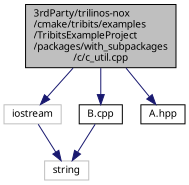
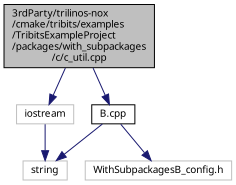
node "A.hpp": removed
node "WithSubpackagesB_config.h": added
